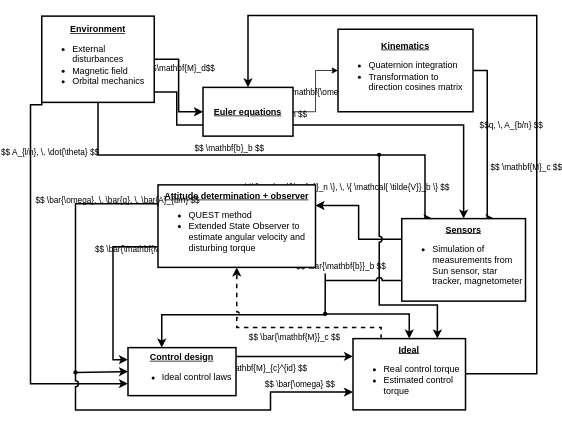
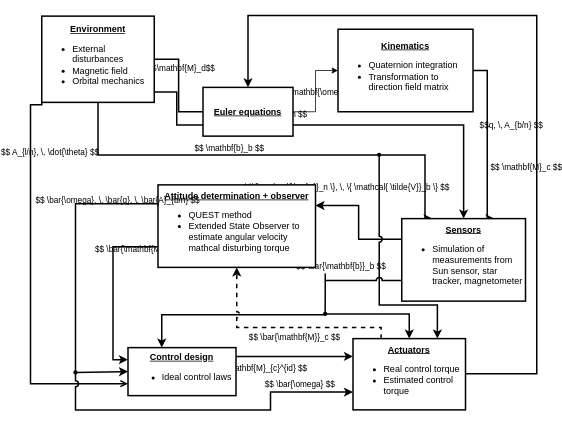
node "Kinematics Quaternion integration Transformation to direction cosines matrix": label "Kinematics Quaternion integration Transformation to direction cosines matrix" -> "Kinematics Quaternion integration Transformation to direction field matrix"
edge "Environment External disturbances Magnetic field Orbital mechanics" -> "Euler equations": arrowhead classic -> none
node "Attitude determination + observer QUEST method Extended State Observer to estimate angular velocity and disturbing torque": label "Attitude determination + observer QUEST method Extended State Observer to estimate angular velocity and disturbing torque" -> "Attitude determination + observer QUEST method Extended State Observer to estimate angular velocity mathcal disturbing torque"
node "Ideal Real control torque Estimated control torque": label "Ideal Real control torque Estimated control torque" -> "Actuators Real control torque Estimated control torque"
edge "Environment External disturbances Magnetic field Orbital mechanics" -> "Control design Ideal control laws": arrowhead classic -> open
